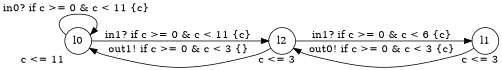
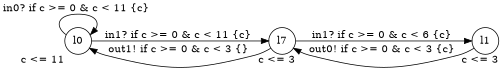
node "l2 c <= 3": label "l2 c <= 3" -> "l7 c <= 3"
